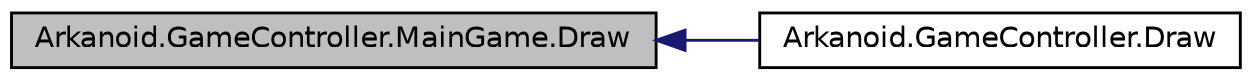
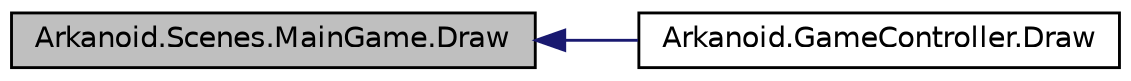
node "Arkanoid.GameController.MainGame.Draw": label "Arkanoid.GameController.MainGame.Draw" -> "Arkanoid.Scenes.MainGame.Draw"
